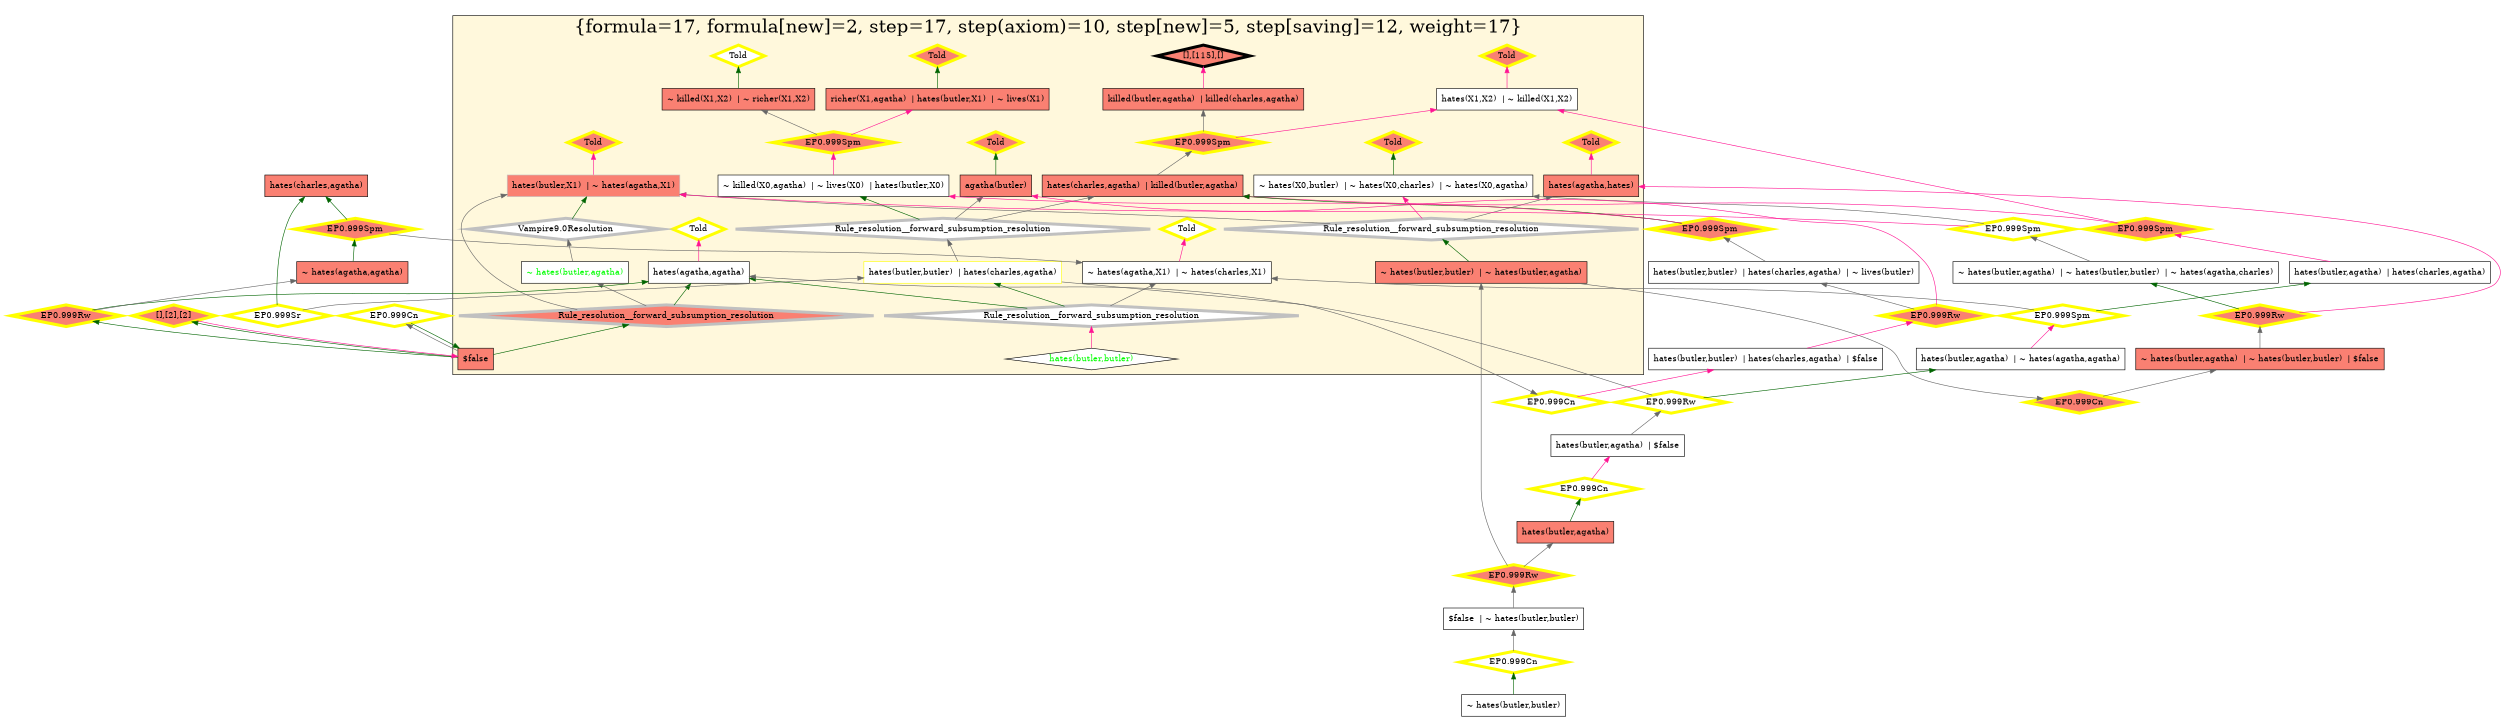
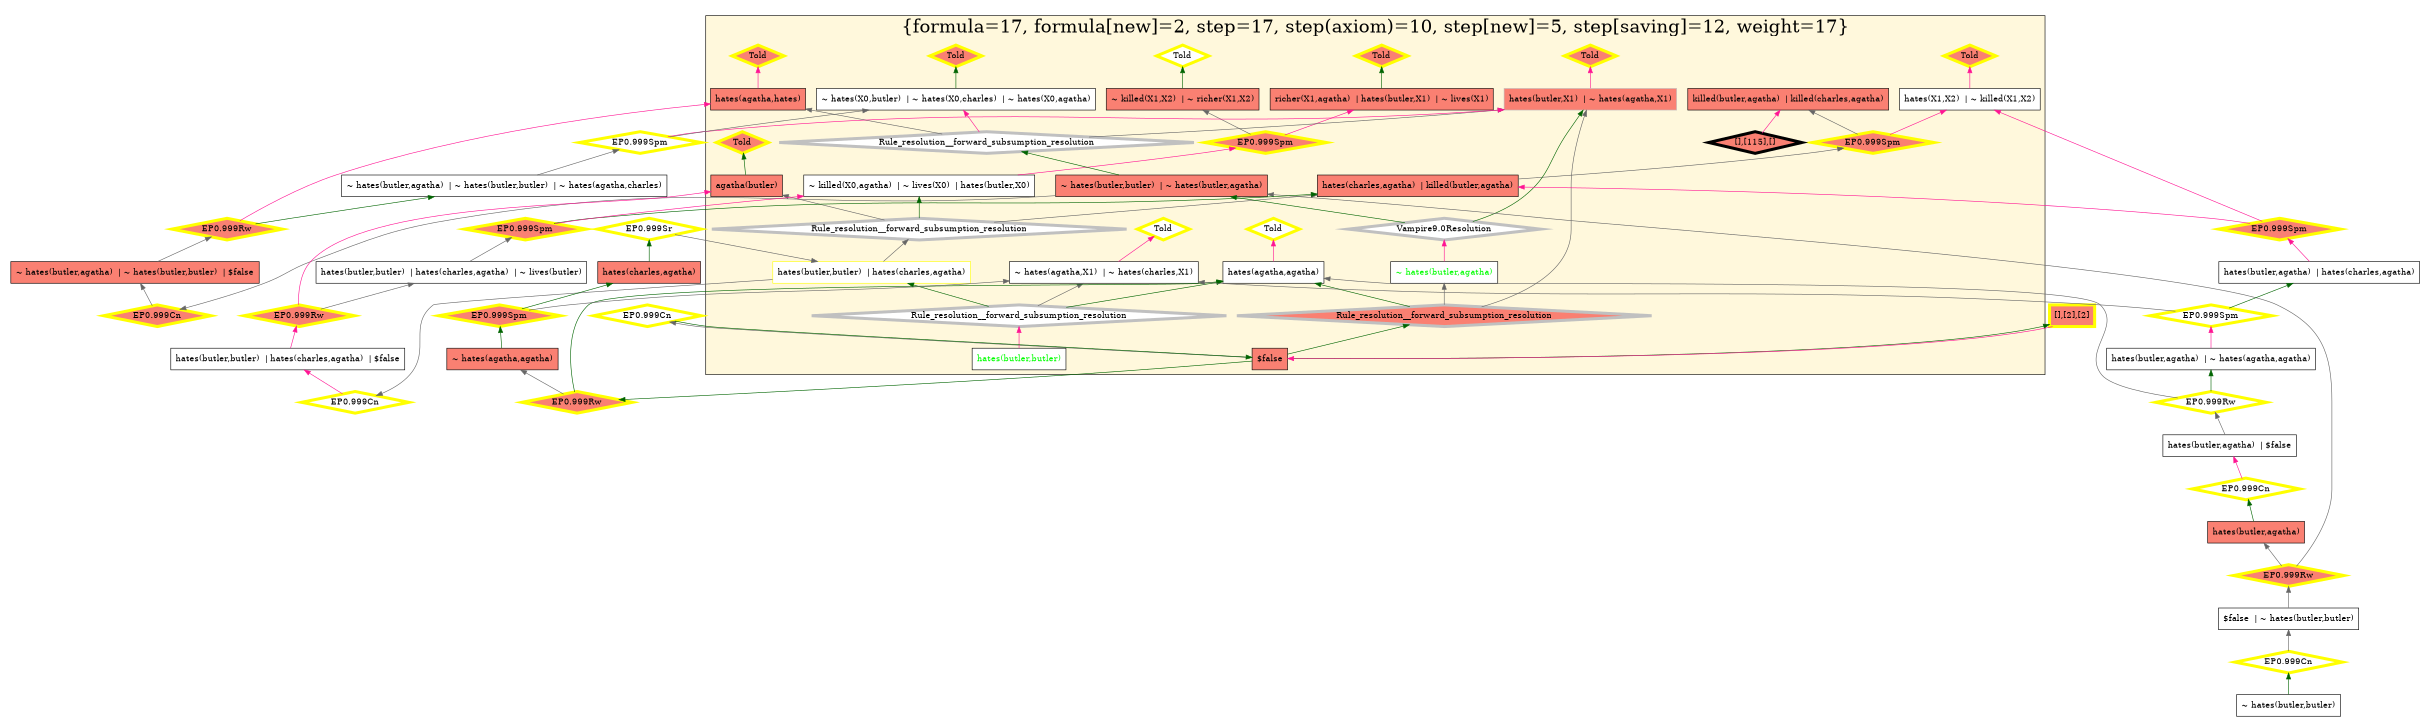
edge "killed(butler,agatha)  | killed(charles,agatha)" -> "[],[115],[]": reversed
edge "Vampire9.0Resolution" -> "~ hates(butler,butler)  | ~ hates(butler,agatha)": added
edge "EP0.999Sr" -> "hates(charles,agatha)": reversed
edge "~ hates(butler,agatha)" -> "Vampire9.0Resolution": color gray40 -> deeppink
node "[],[2],[2]": shape diamond -> box
node "hates(butler,butler)": shape diamond -> box
